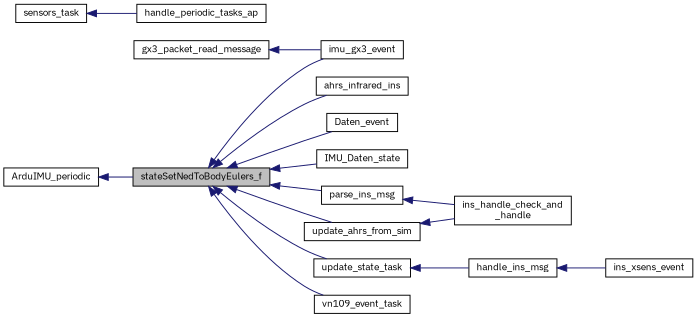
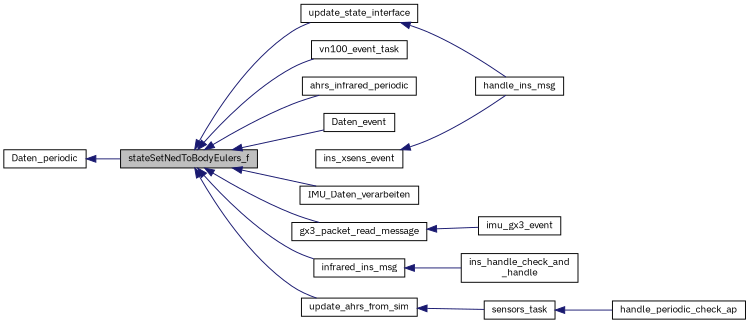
node "handle_periodic_tasks_ap": label "handle_periodic_tasks_ap" -> "handle_periodic_check_ap"
node "ahrs_infrared_ins": label "ahrs_infrared_ins" -> "ahrs_infrared_periodic"
edge "imu_gx3_event" -> "stateSetNedToBodyEulers_f": now "gx3_packet_read_message" -> "stateSetNedToBodyEulers_f"
node "IMU_Daten_state": label "IMU_Daten_state" -> "IMU_Daten_verarbeiten"
node "ArduIMU_periodic": label "ArduIMU_periodic" -> "Daten_periodic"
node "parse_ins_msg": label "parse_ins_msg" -> "infrared_ins_msg"
edge "ins_handle_check_and _handle" -> "update_ahrs_from_sim": now "sensors_task" -> "update_ahrs_from_sim"
node "update_state_task": label "update_state_task" -> "update_state_interface"
edge "ins_xsens_event" -> "handle_ins_msg": reversed
node "vn109_event_task": label "vn109_event_task" -> "vn100_event_task"
